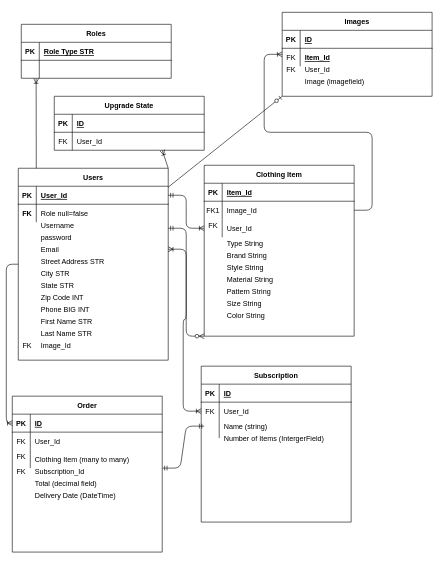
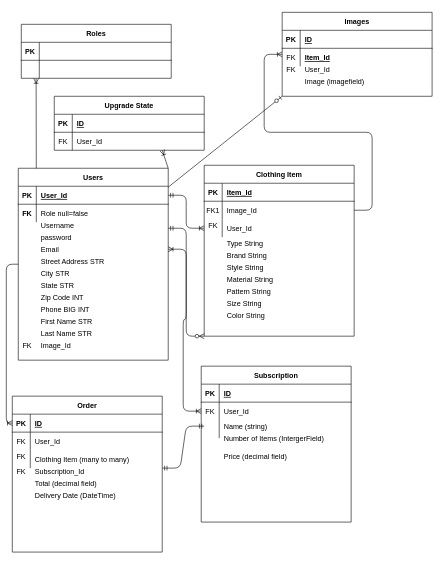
node "Role Type STR": removed
node "Price (decimal field)": added
